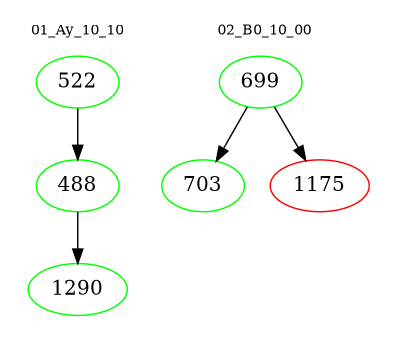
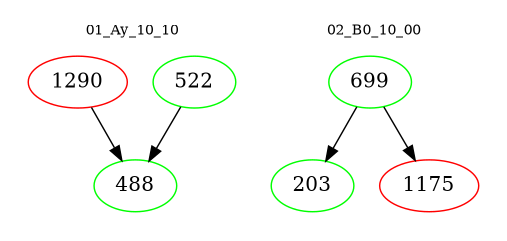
node "703": label "703" -> "203"
edge "488" -> "1290": reversed
node "1290": color green -> red
